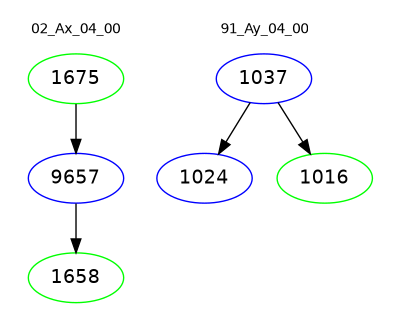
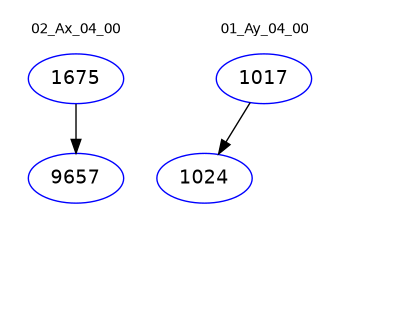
cluster "91_Ay_04_00": label "91_Ay_04_00" -> "01_Ay_04_00"
node "1675": color green -> blue
node "1037": label "1037" -> "1017"
node "1016": removed
node "1658": removed
